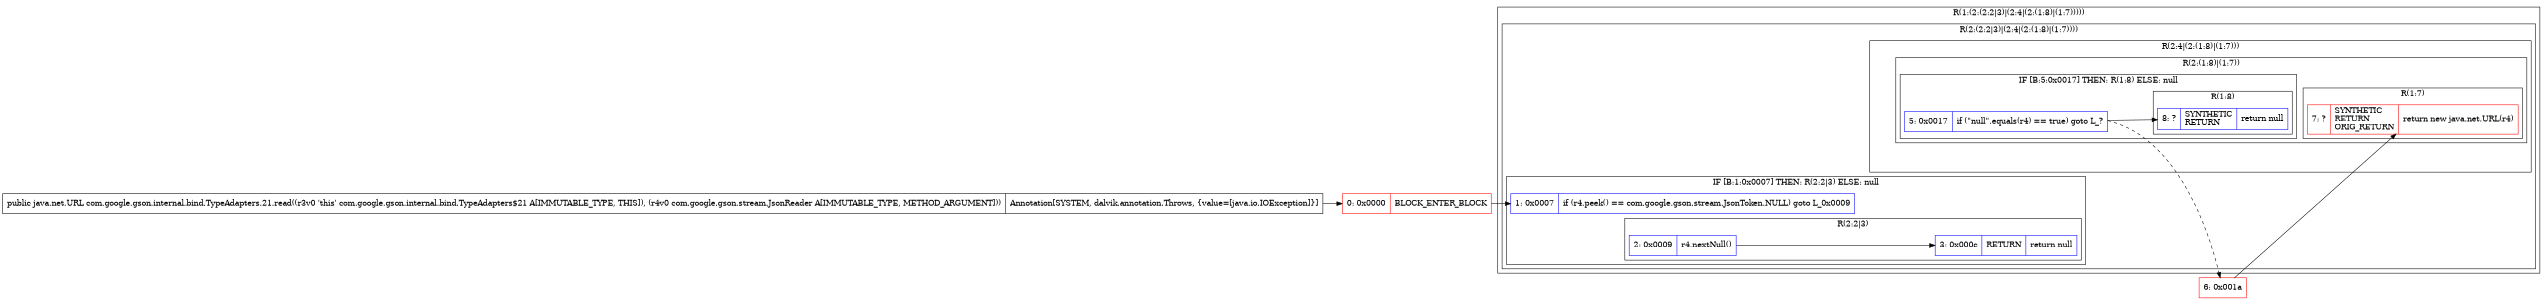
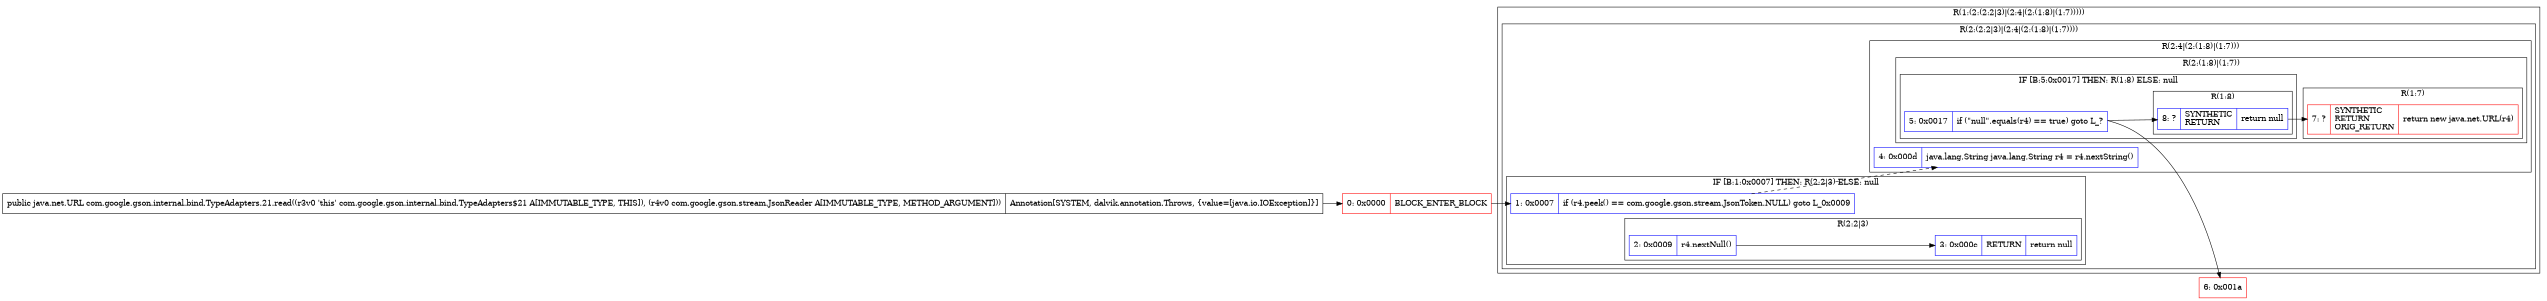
node "4: 0x000d": added
edge "5: 0x0017" -> "6: 0x001a": style dashed -> solid
edge "6: 0x001a" -> "7: ?": now "8: ?" -> "7: ?"
